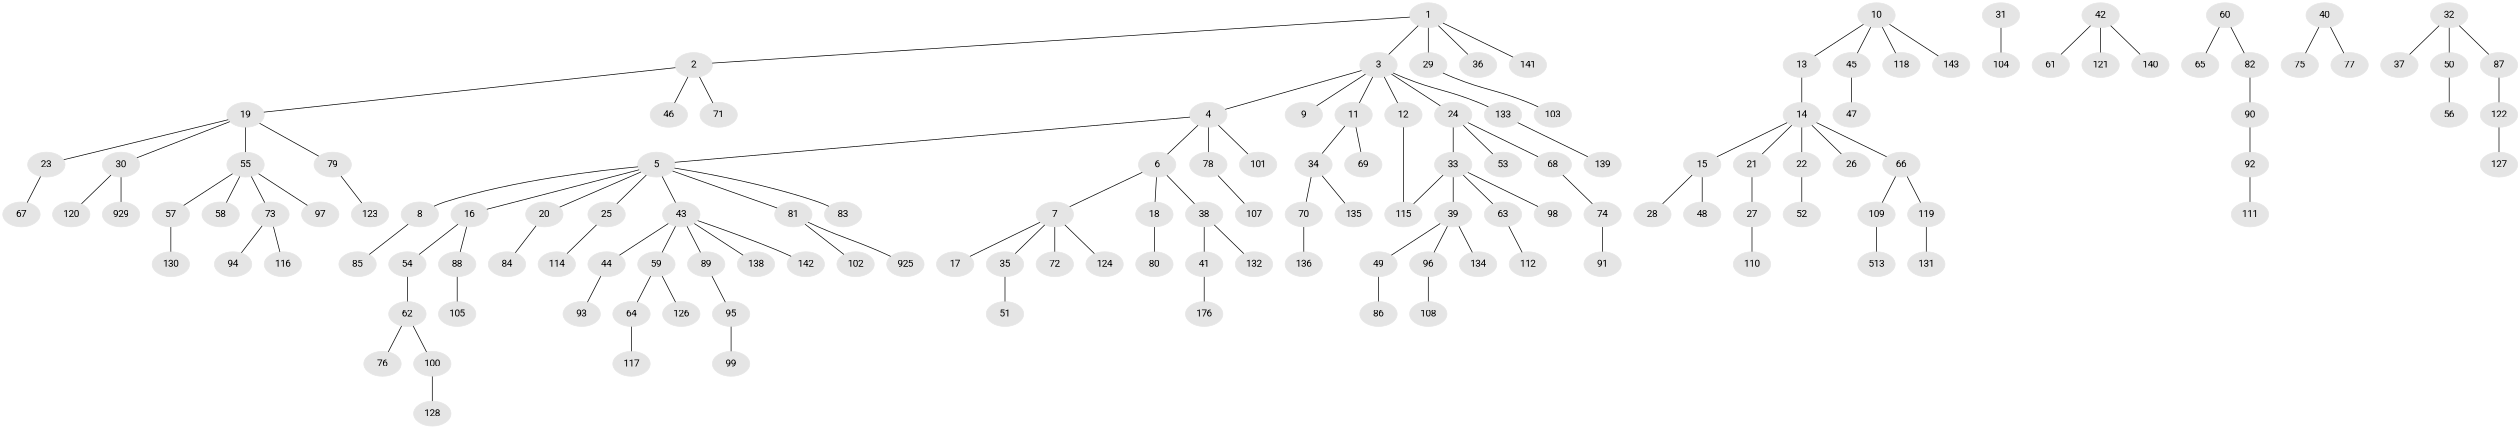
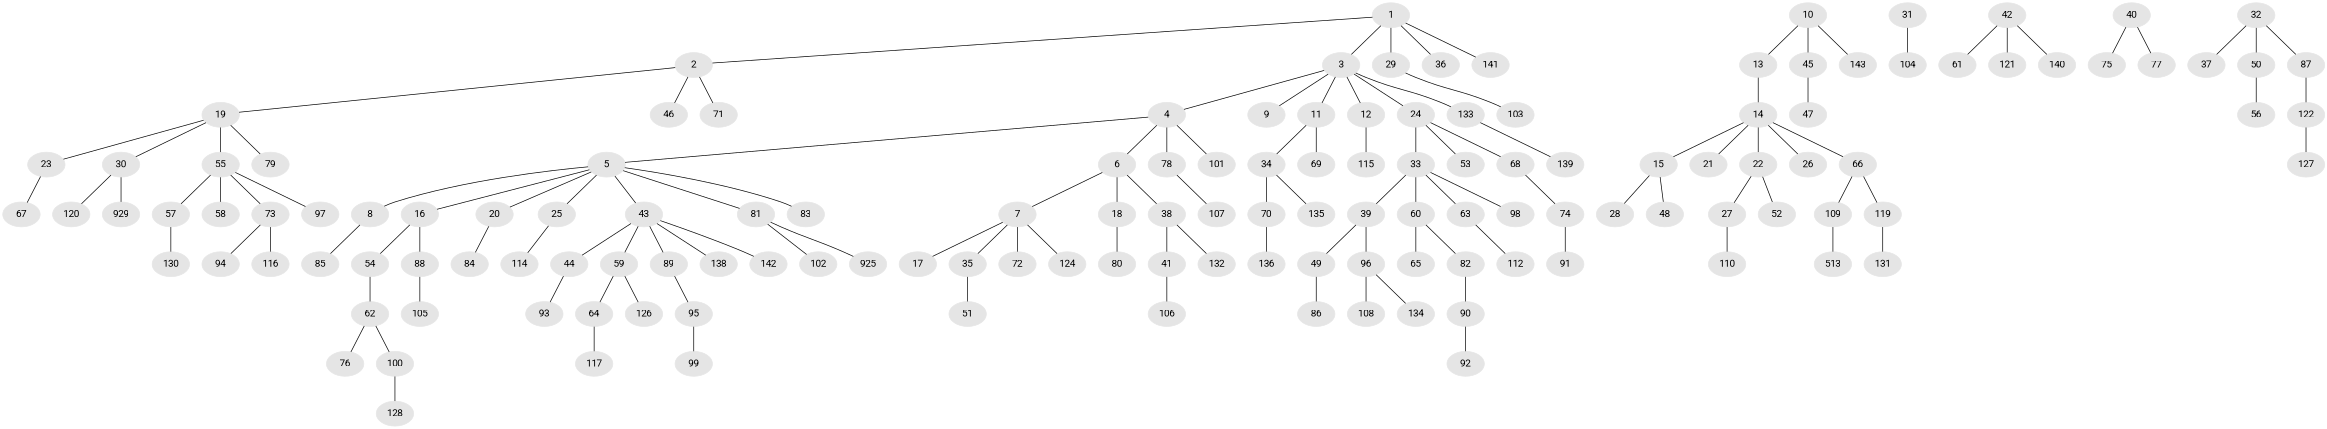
node "118": removed
edge "33" -- "115": now "33" -- "60"
edge "21" -- "27": now "22" -- "27"
node "123": removed
node "111": removed
edge "39" -- "134": now "96" -- "134"
node "176": label "176" -> "106"
